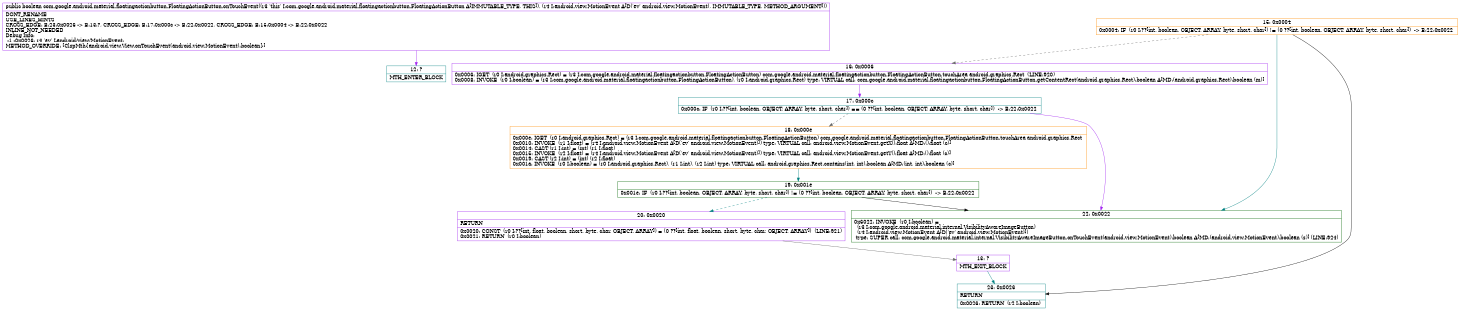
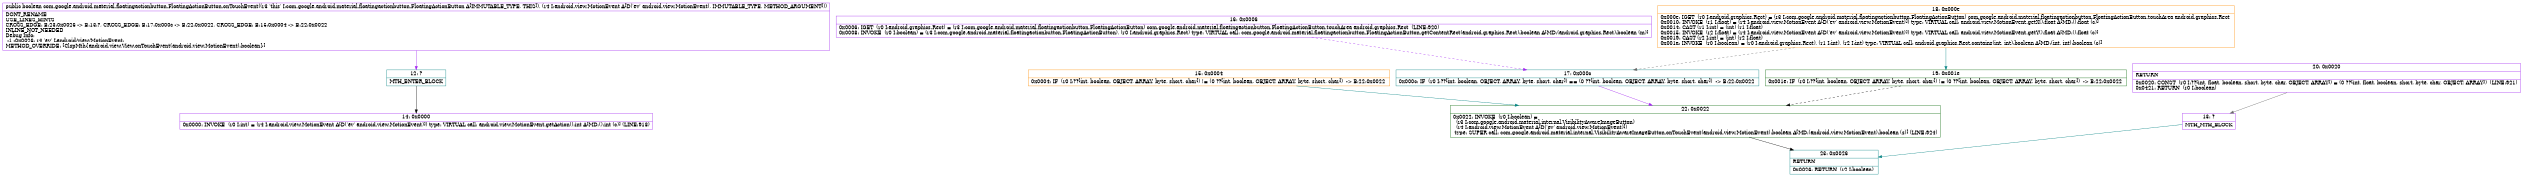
edge "15: 0x0004" -> "16: 0x0006": removed
edge "16: 0x0006" -> "17: 0x000c": style solid -> dashed
edge "17: 0x000c" -> "18: 0x000e": reversed
node "14: 0x0000": added
edge "19: 0x001e" -> "20: 0x0020": removed
edge "19: 0x001e" -> "22: 0x0022": style solid -> dashed
node "22: 0x0022": text "0x6022: INVOKE  (r0 I:boolean) =" -> "0x0022: INVOKE  (r0 I:boolean) ="
node "20: 0x0020": text "0x0021: RETURN  (r0 I:boolean)" -> "0x0421: RETURN  (r0 I:boolean)"
edge "15: 0x0004" -> "23: 0x0026": now "22: 0x0022" -> "23: 0x0026"
node "13: ?": text "MTH_EXIT_BLOCK" -> "MTH_MTH_BLOCK"
